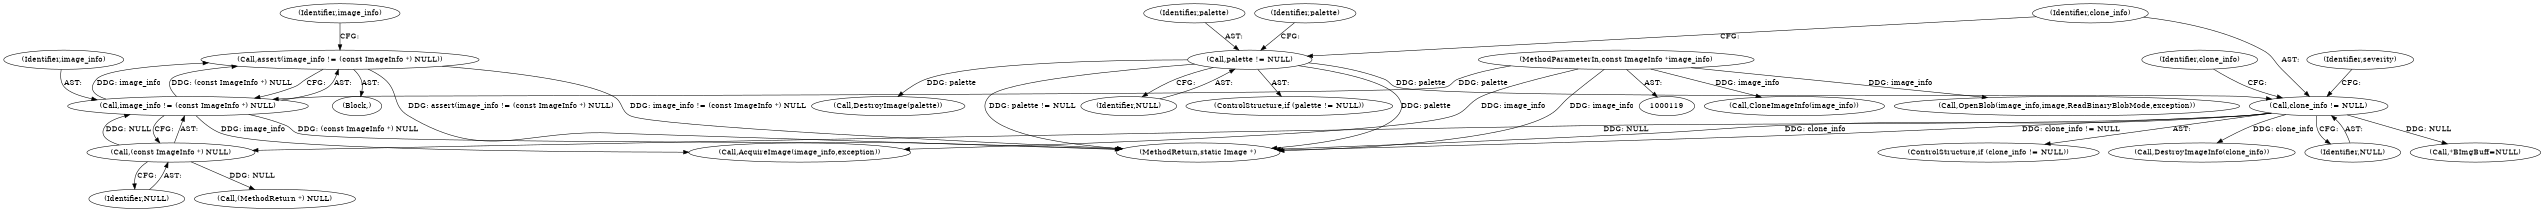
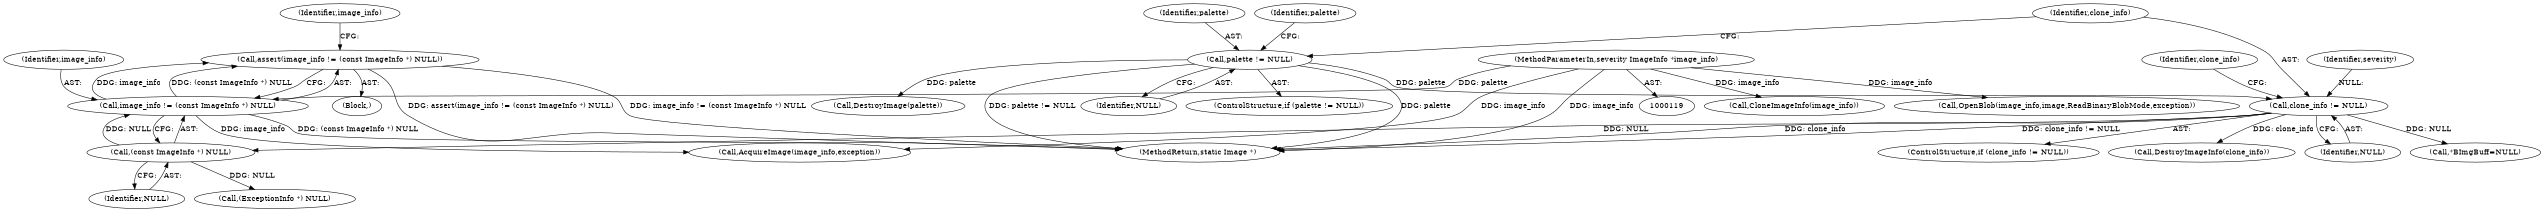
node "(MethodParameterIn,const ImageInfo *image_info)": label "(MethodParameterIn,const ImageInfo *image_info)" -> "(MethodParameterIn,severity ImageInfo *image_info)"
edge "(Identifier,severity)" -> "(Call,clone_info != NULL)": label "CFG: " -> "NULL: "
node "(Call,(MethodReturn *) NULL)": label "(Call,(MethodReturn *) NULL)" -> "(Call,(ExceptionInfo *) NULL)"
